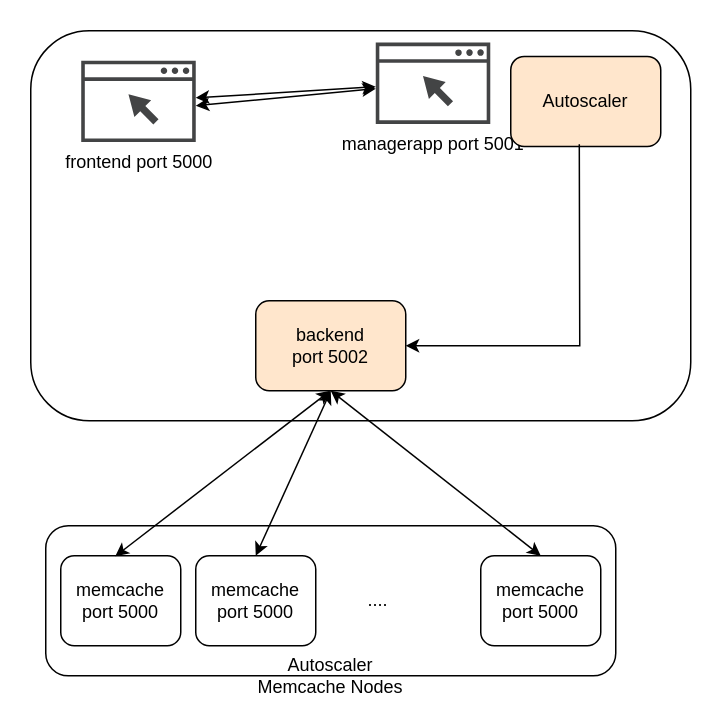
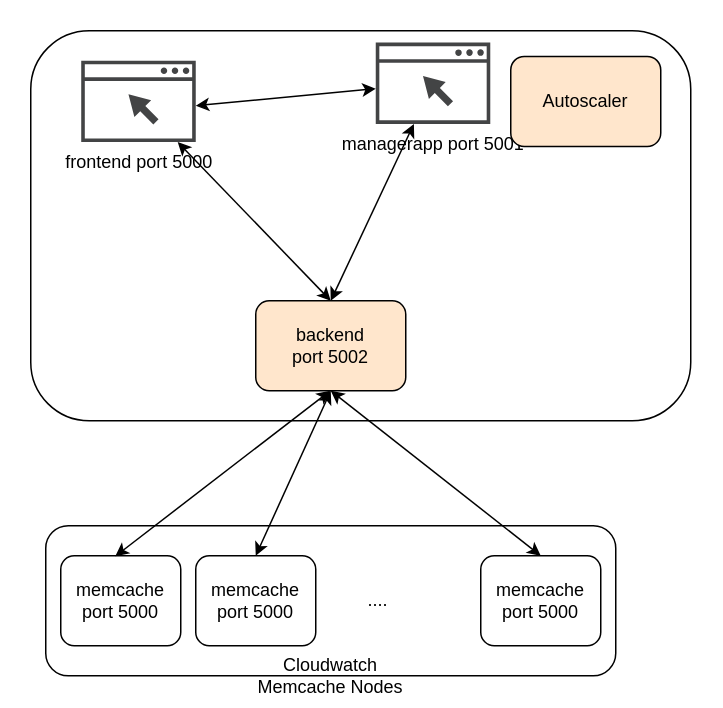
edge "managerapp port 5001" -- "frontend port 5000": now "managerapp port 5001" -- "backend port 5002"
edge "frontend port 5000" -- "backend port 5002": added
edge "Autoscaler" -> "backend port 5002": removed
node ".... Autoscaler Memcache Nodes": label ".... Autoscaler Memcache Nodes" -> ".... Cloudwatch Memcache Nodes"
